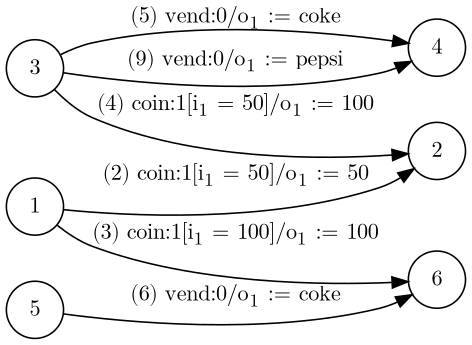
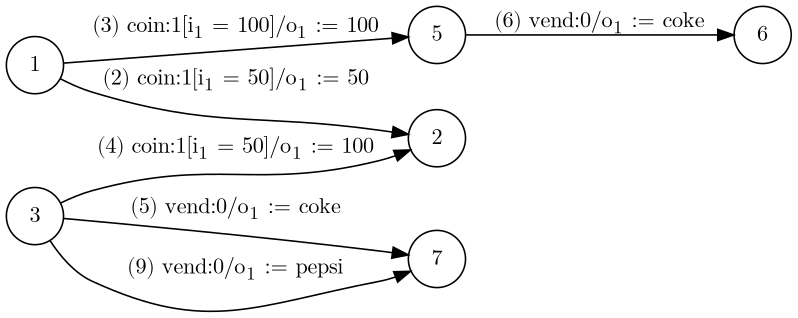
node "4": label "4" -> "7"
edge "1" -> "6": now "1" -> "5"
